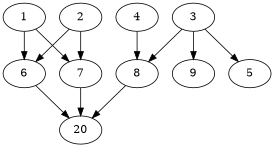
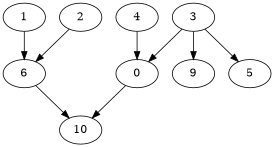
node "7": removed
node "8": label "8" -> "0"
node "20": label "20" -> "10"
